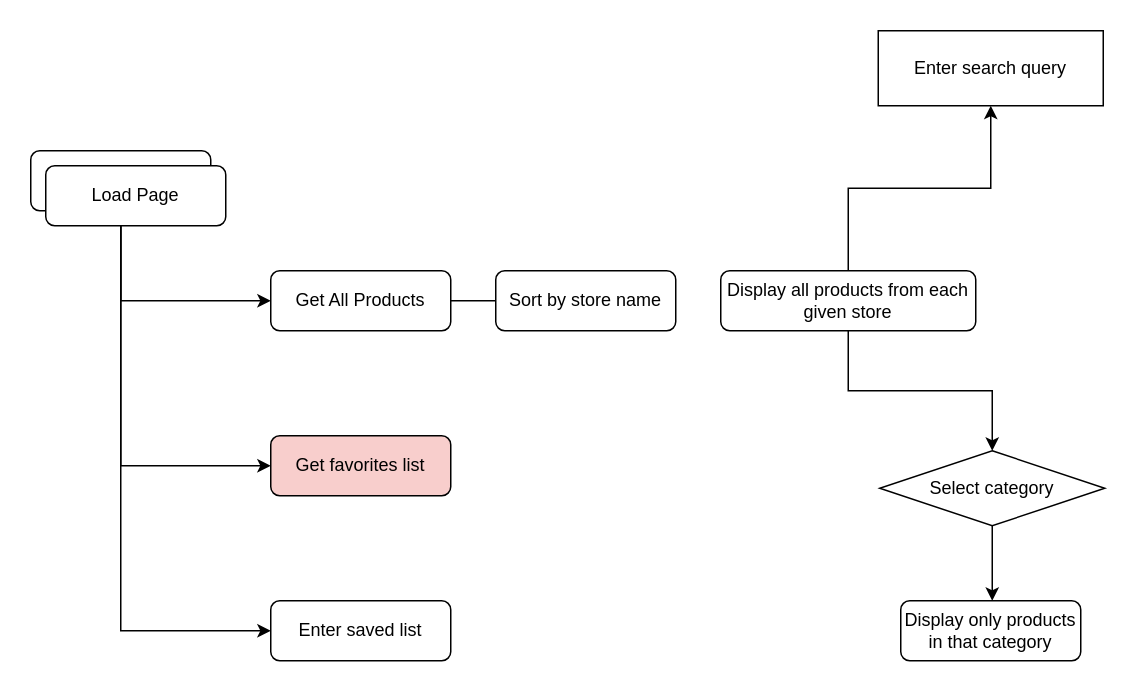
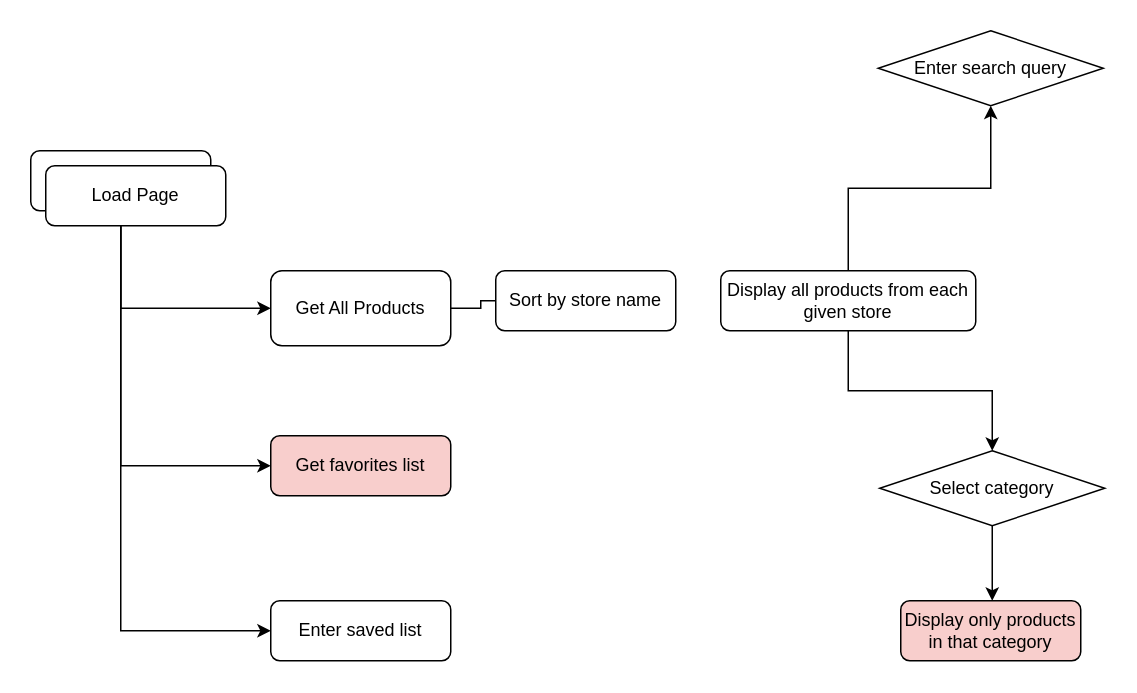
node "Enter search query": shape rectangle -> diamond
node "Get All Products": size 180x60 -> 180x75
node "Display only products in that category": fillcolor #ffffff -> #f8cecc
